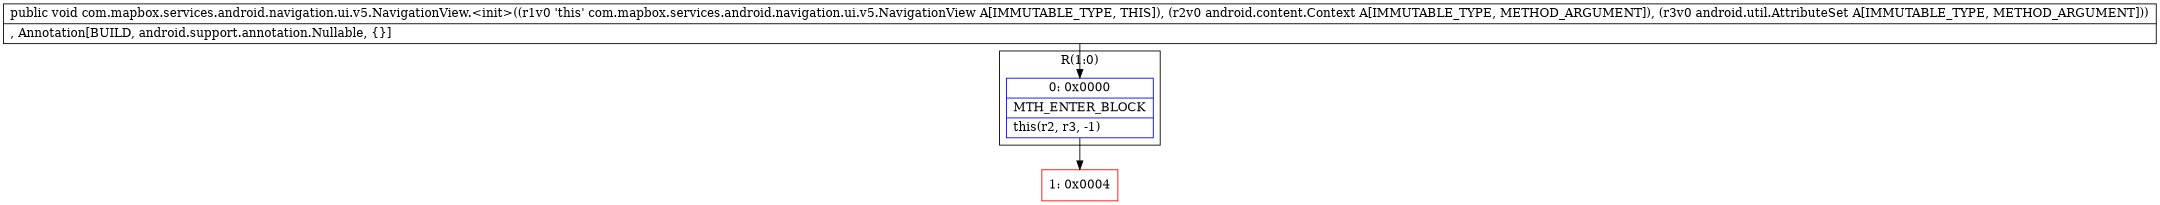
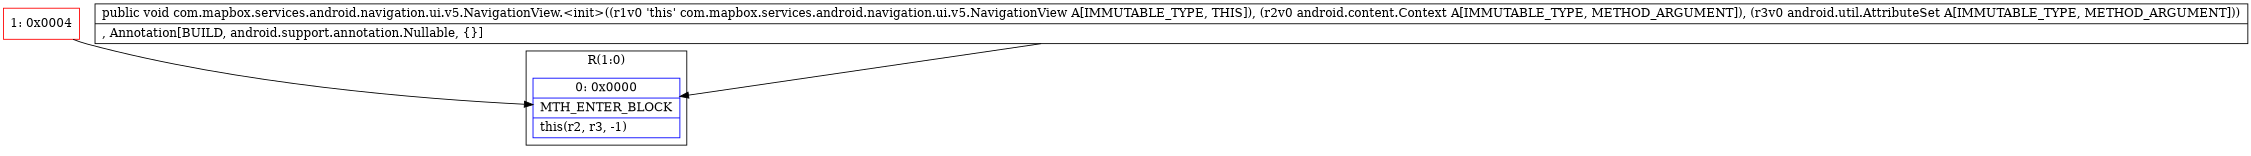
edge "0: 0x0000" -> "1: 0x0004": reversed
